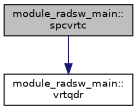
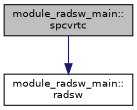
node "module_radsw_main:: vrtqdr": label "module_radsw_main:: vrtqdr" -> "module_radsw_main:: radsw"
